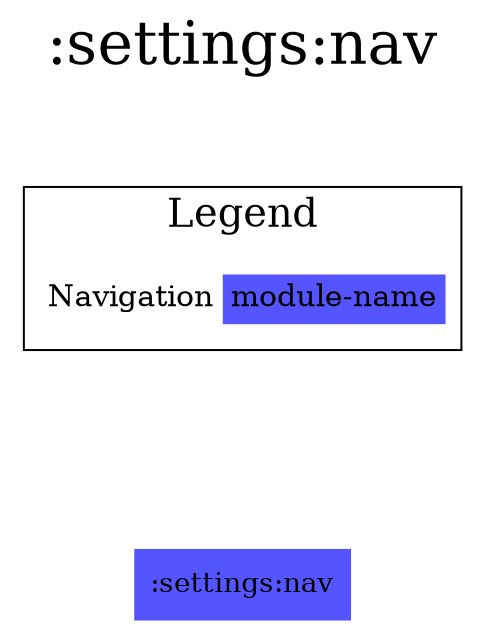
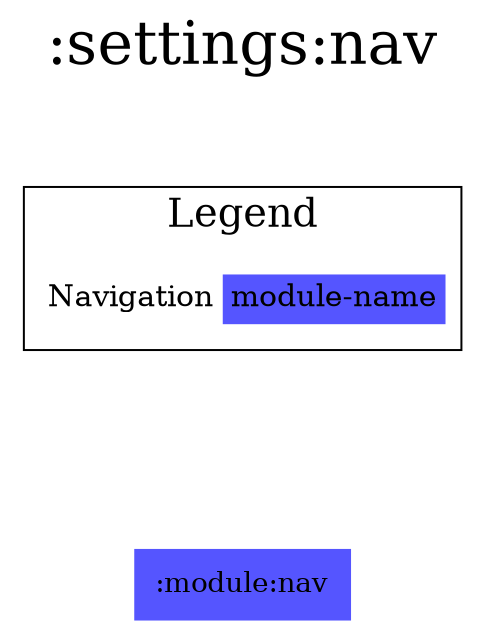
node ":settings:nav": label ":settings:nav" -> ":module:nav"
